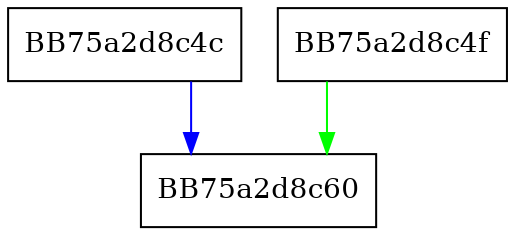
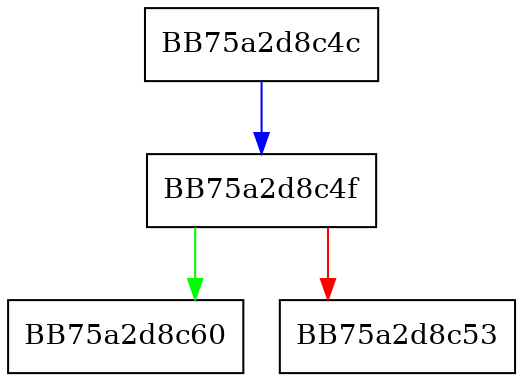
edge "BB75a2d8c4c" -> "BB75a2d8c60": now "BB75a2d8c4c" -> "BB75a2d8c4f"
node "BB75a2d8c53": added
